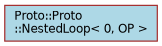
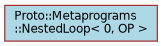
node "Proto::Proto ::NestedLoop< 0, OP >": label "Proto::Proto ::NestedLoop< 0, OP >" -> "Proto::Metaprograms ::NestedLoop< 0, OP >"
